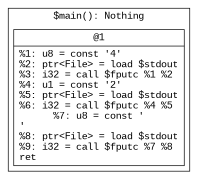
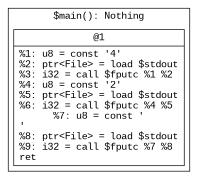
node "@1": text "%4: u1 = const '2'" -> "%4: u8 = const '2'"
